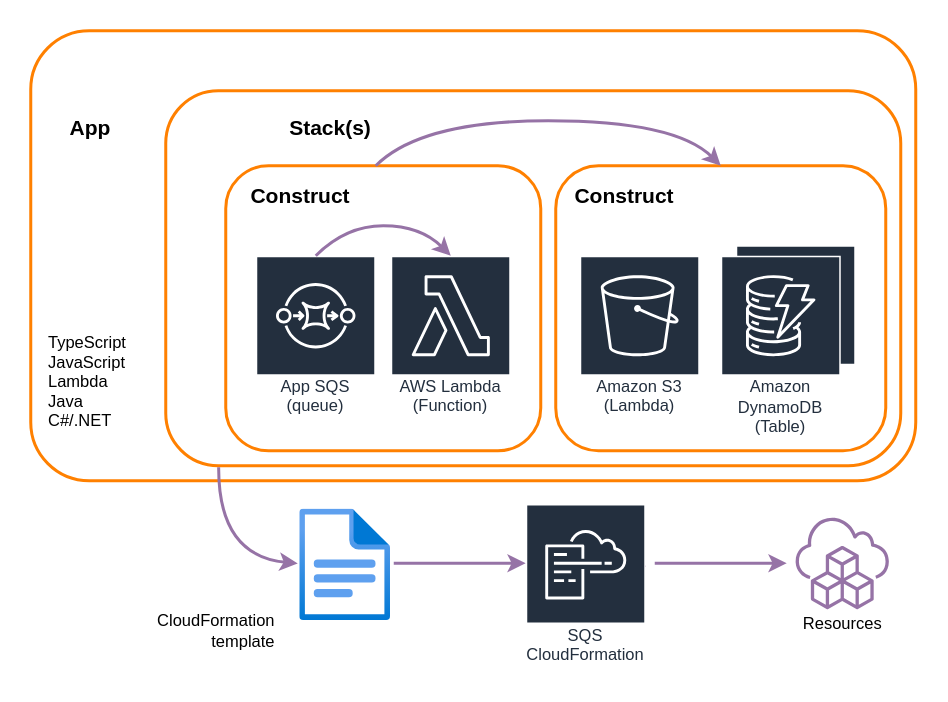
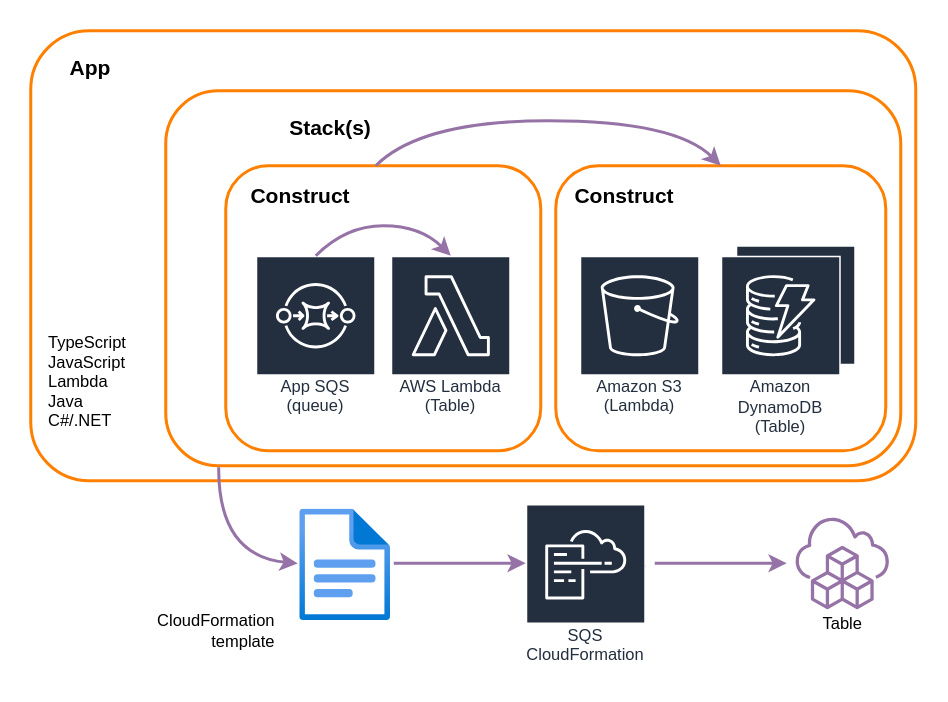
node "App": moved (91, 128) -> (91, 68)
node "AWS Lambda (Function)": label "AWS Lambda (Function)" -> "AWS Lambda (Table)"
node "Resources": label "Resources" -> "Table"
